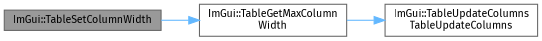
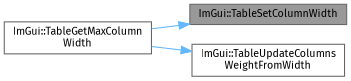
edge "ImGui::TableSetColumnWidth" -> "ImGui::TableGetMaxColumn Width": reversed
node "ImGui::TableUpdateColumns TableUpdateColumns": label "ImGui::TableUpdateColumns TableUpdateColumns" -> "ImGui::TableUpdateColumns WeightFromWidth"
